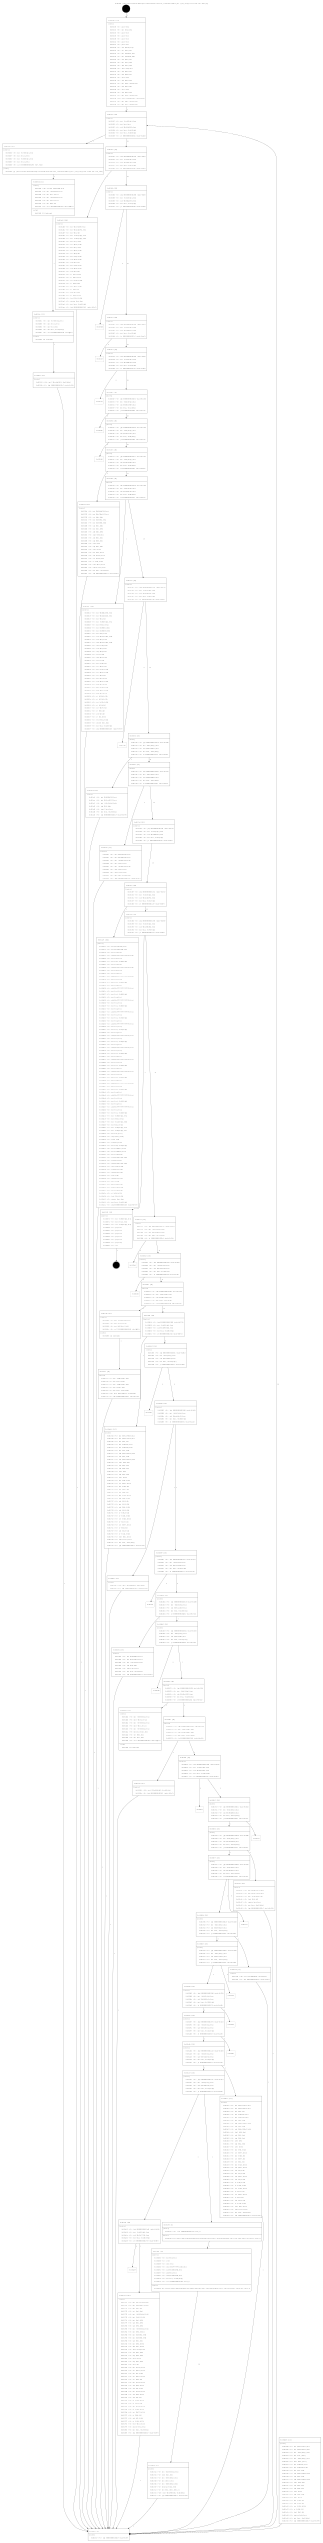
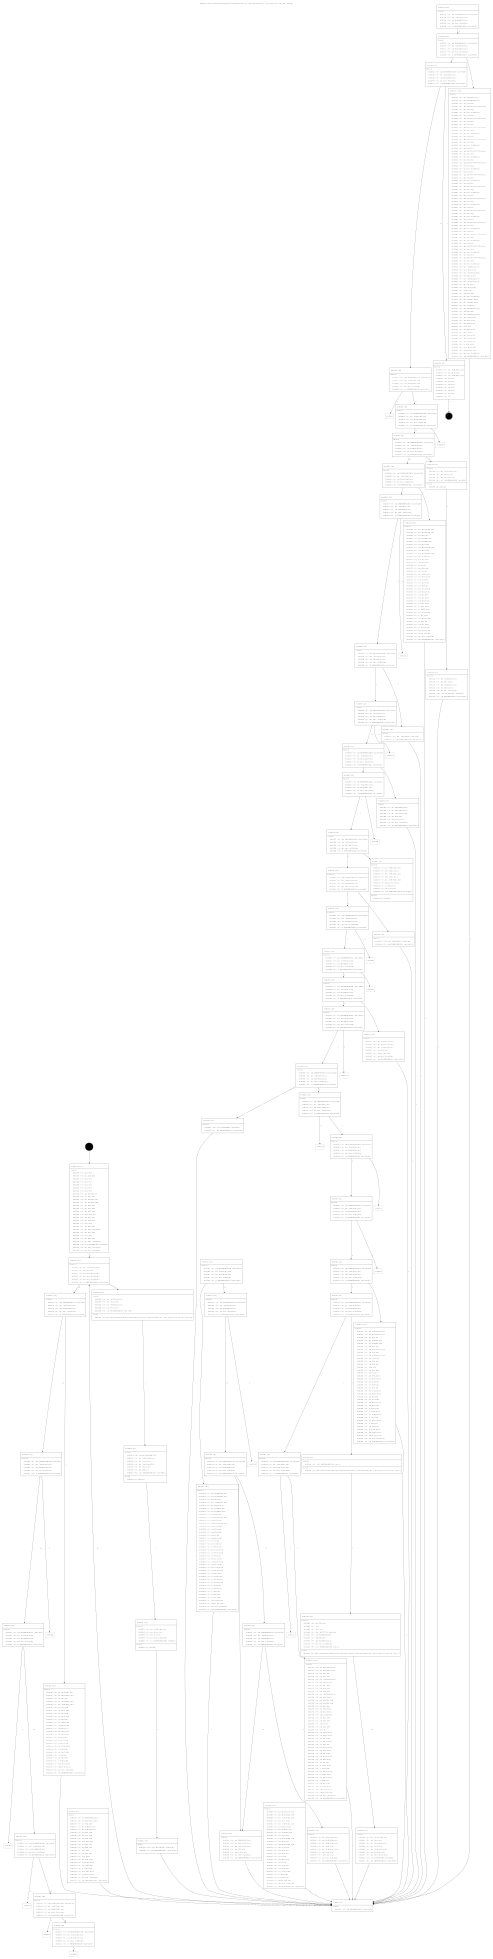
node "0x401717 [28]": removed
edge "0x401787 [28]" -> "0x4017a3 [28]": now "0x401787 [28]" -> "0x401cc5 [30]"
